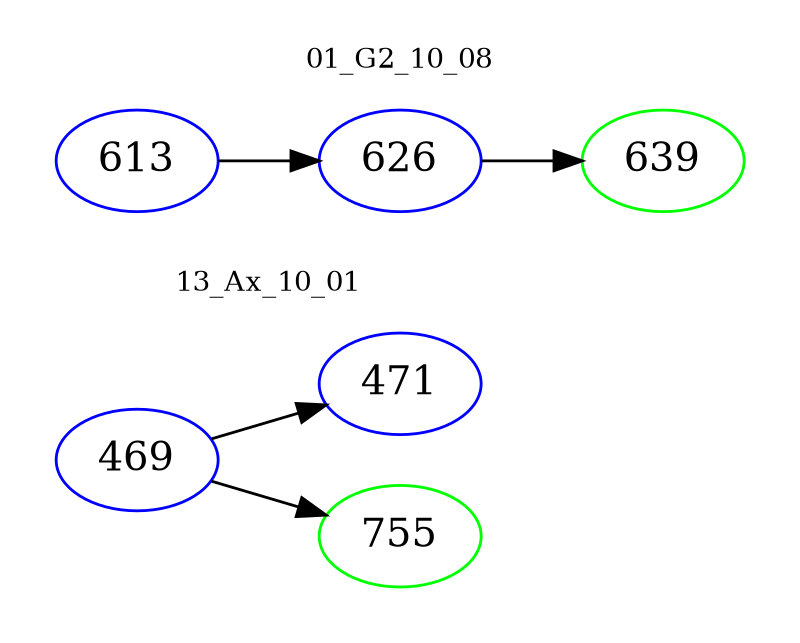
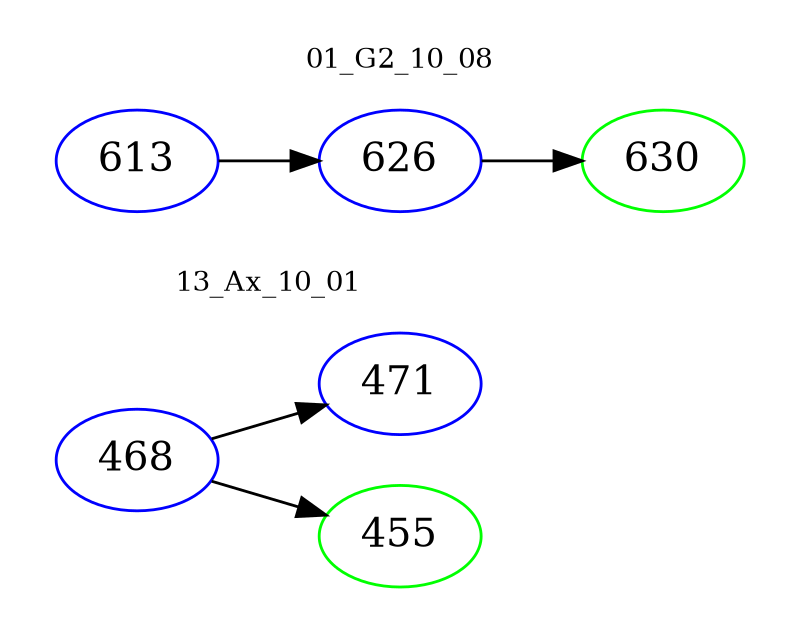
node "639": label "639" -> "630"
node "469": label "469" -> "468"
node "755": label "755" -> "455"
